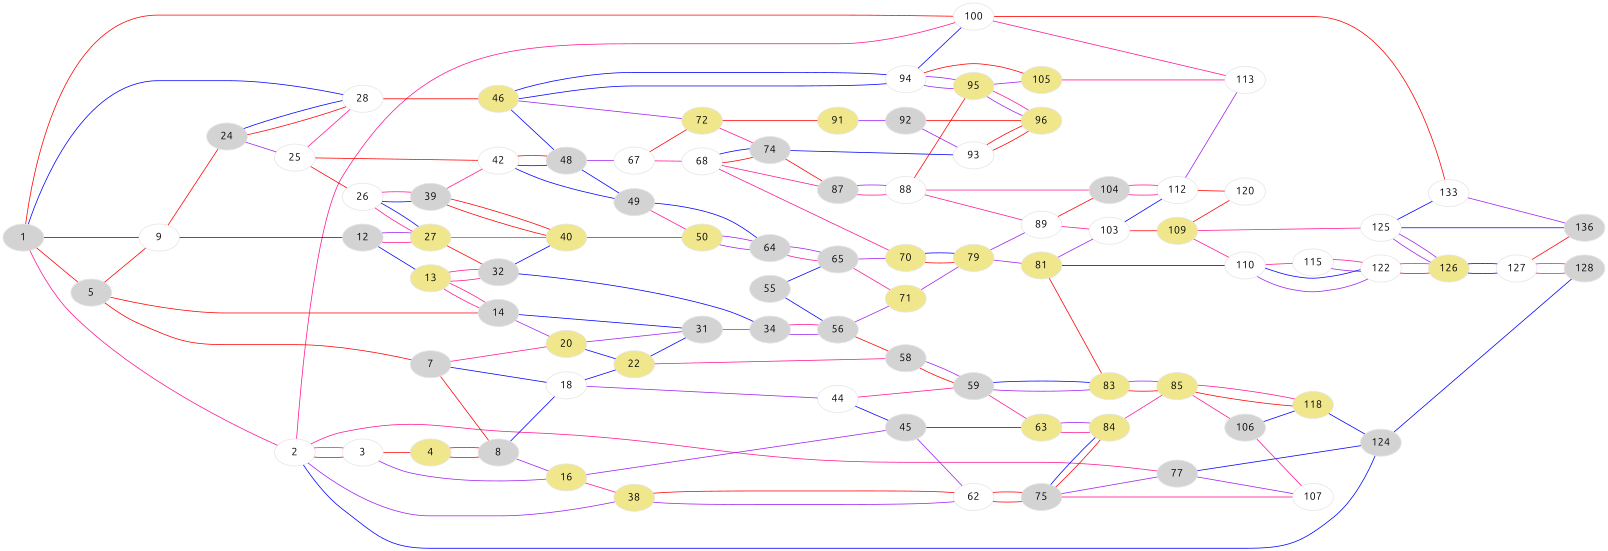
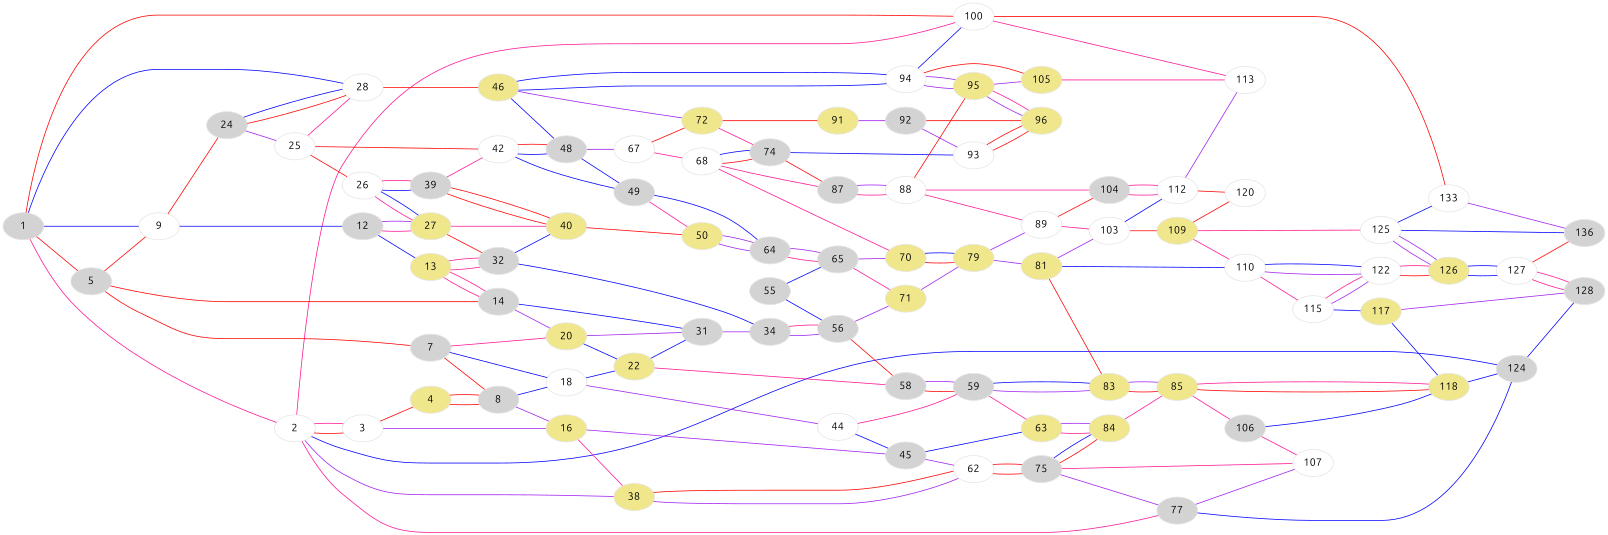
node "117": added
